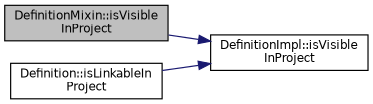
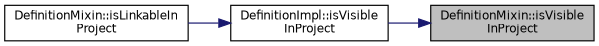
edge "DefinitionMixin::isVisible InProject" -> "DefinitionImpl::isVisible InProject": reversed
node "Definition::isLinkableIn Project": label "Definition::isLinkableIn Project" -> "DefinitionMixin::isLinkableIn Project"
